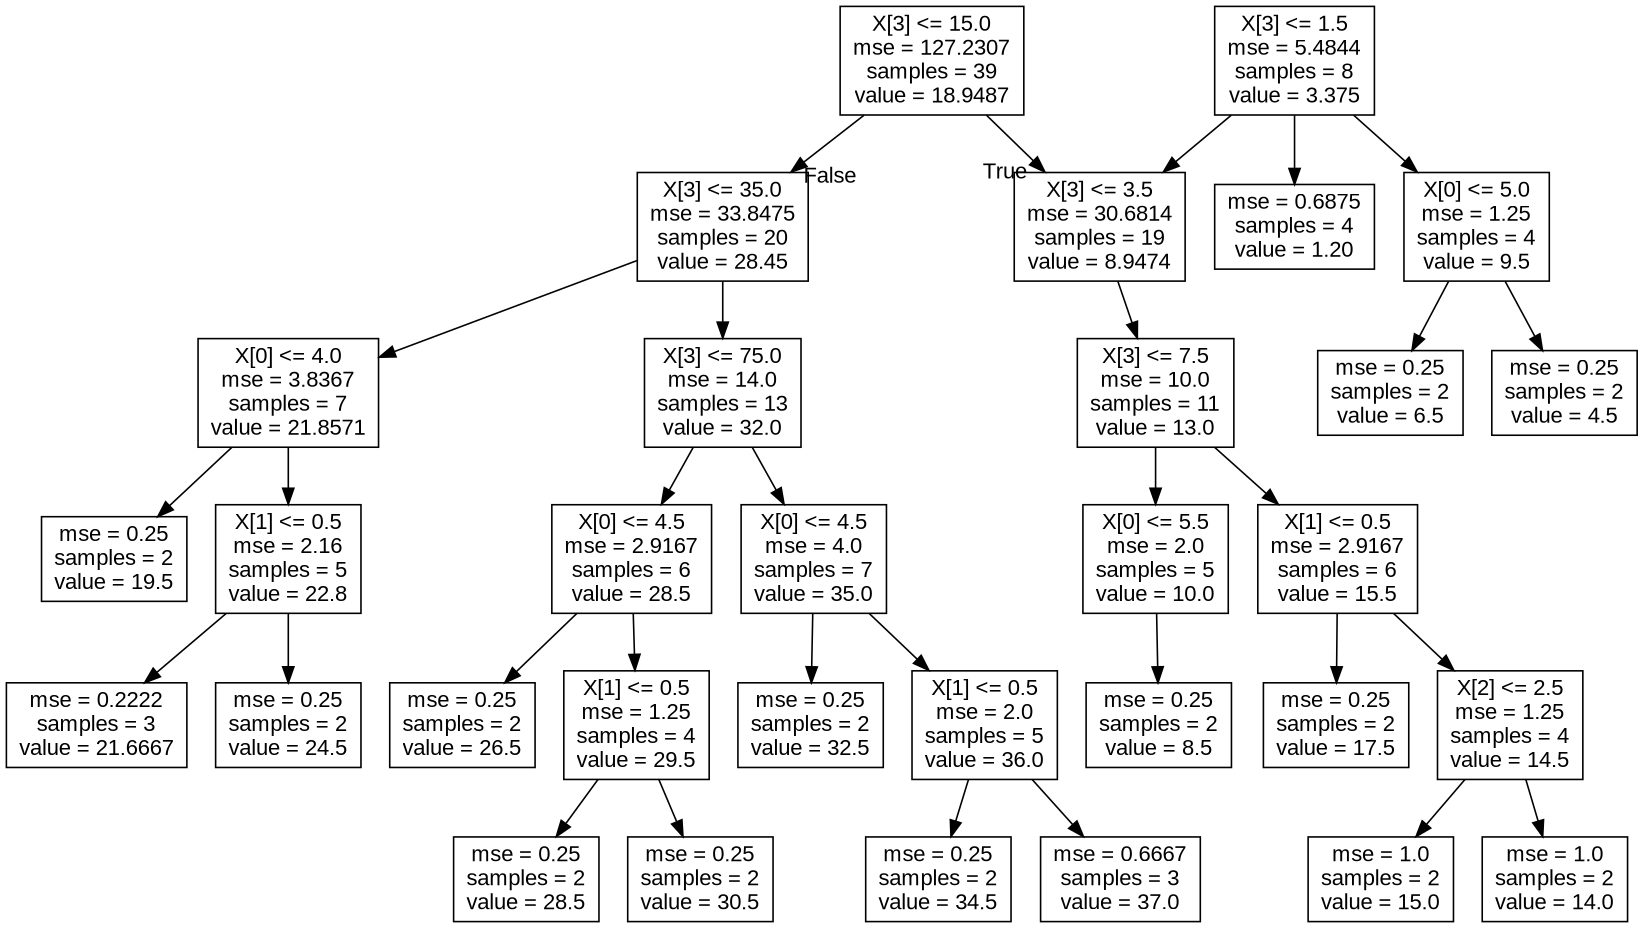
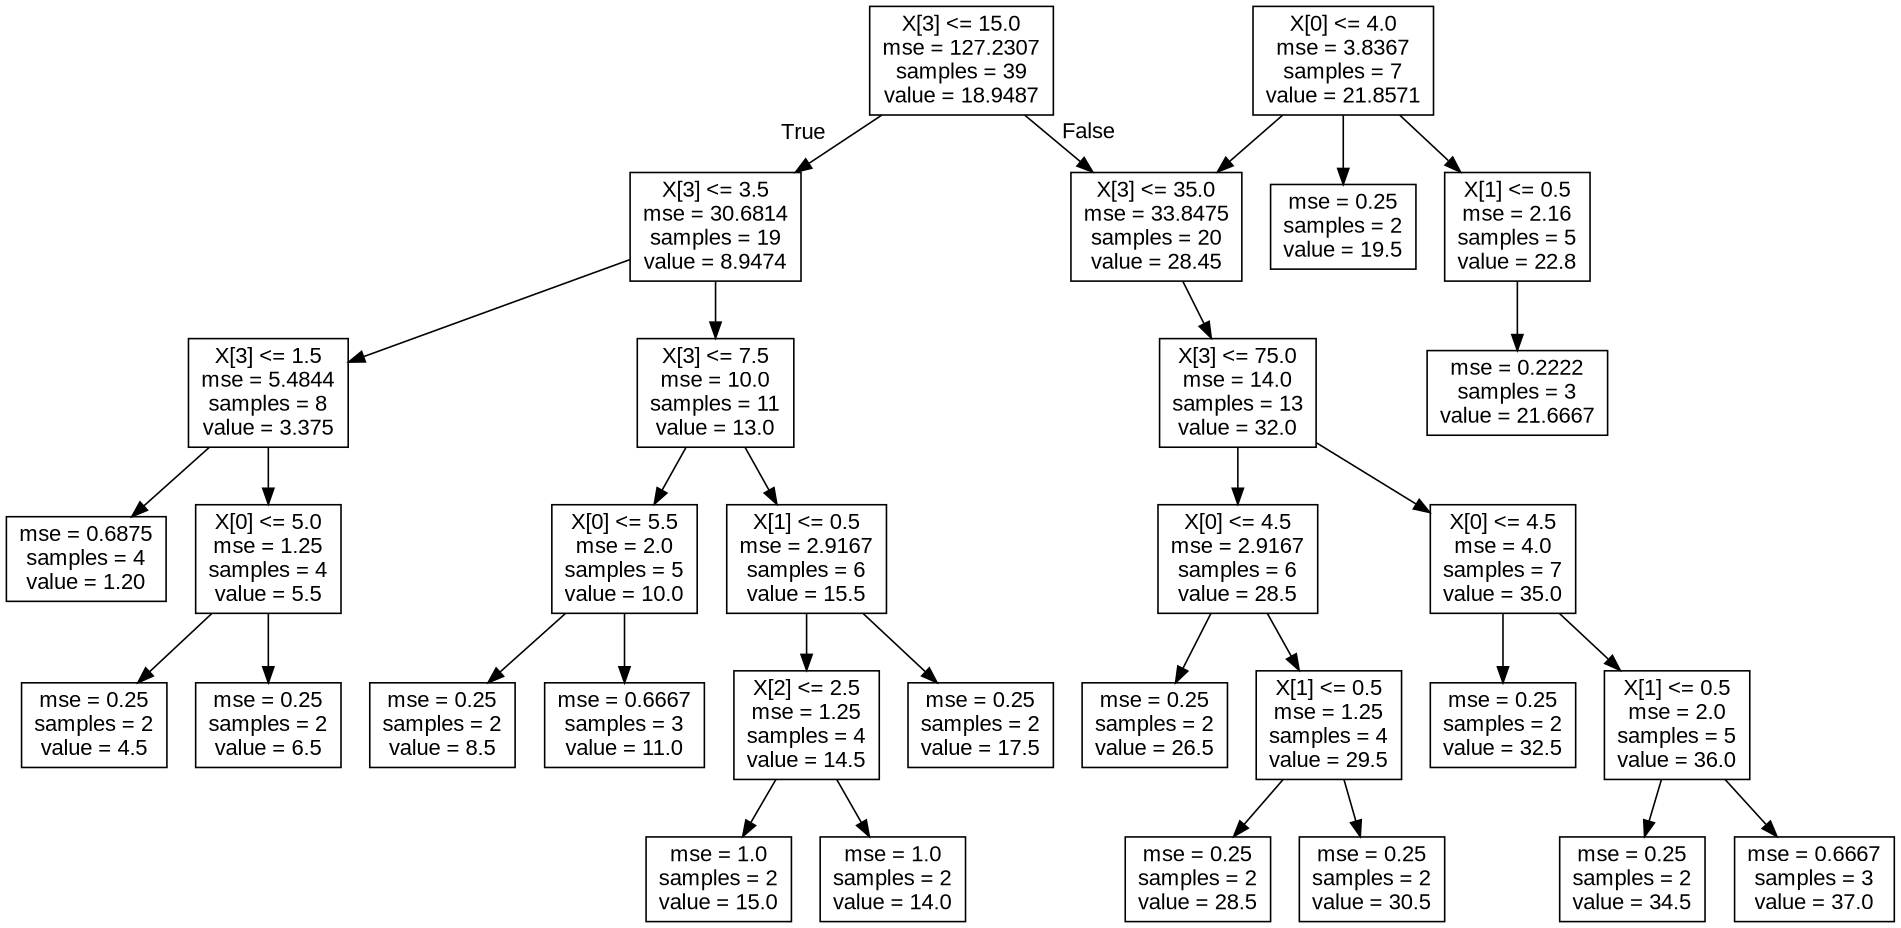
edge "X[3] <= 1.5 mse = 5.4844 samples = 8 value = 3.375" -> "X[3] <= 3.5 mse = 30.6814 samples = 19 value = 8.9474": reversed
node "X[0] <= 5.0 mse = 1.25 samples = 4 value = 9.5": label "X[0] <= 5.0 mse = 1.25 samples = 4 value = 9.5" -> "X[0] <= 5.0 mse = 1.25 samples = 4 value = 5.5"
edge "X[3] <= 35.0 mse = 33.8475 samples = 20 value = 28.45" -> "X[0] <= 4.0 mse = 3.8367 samples = 7 value = 21.8571": reversed
node "mse = 0.25 samples = 2 value = 24.5": removed
node "mse = 0.6667 samples = 3 value = 11.0": added
